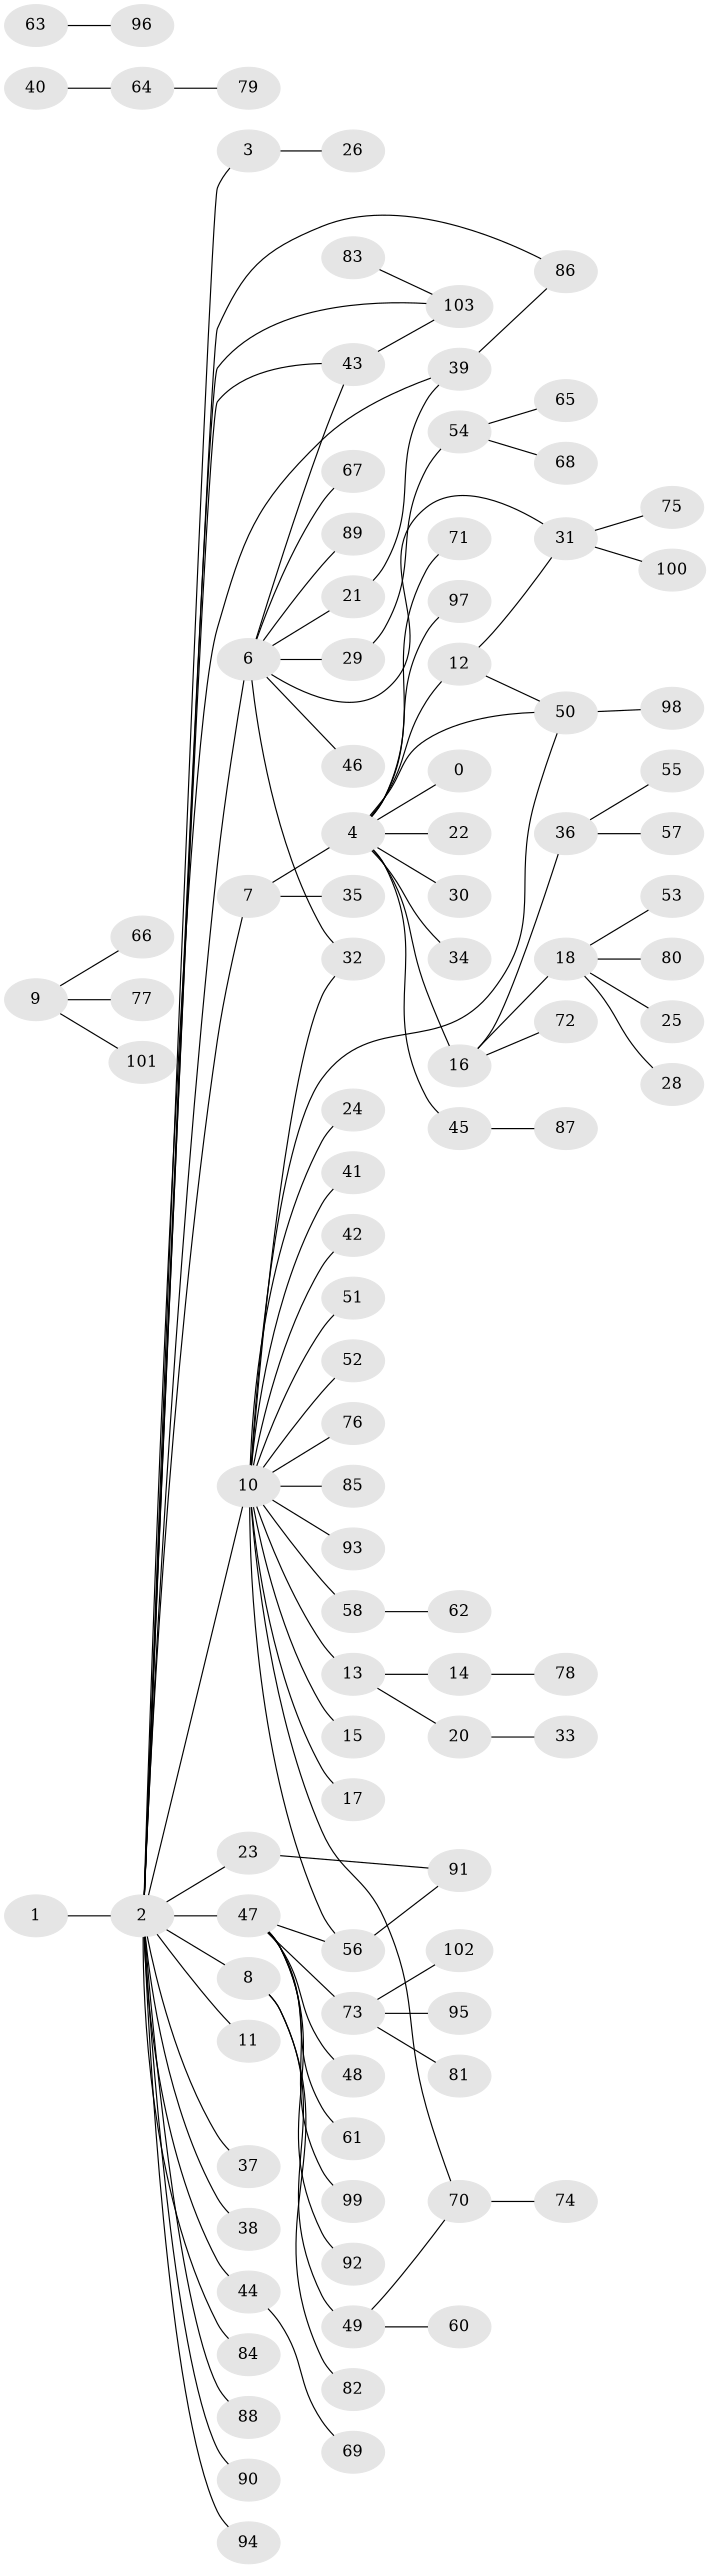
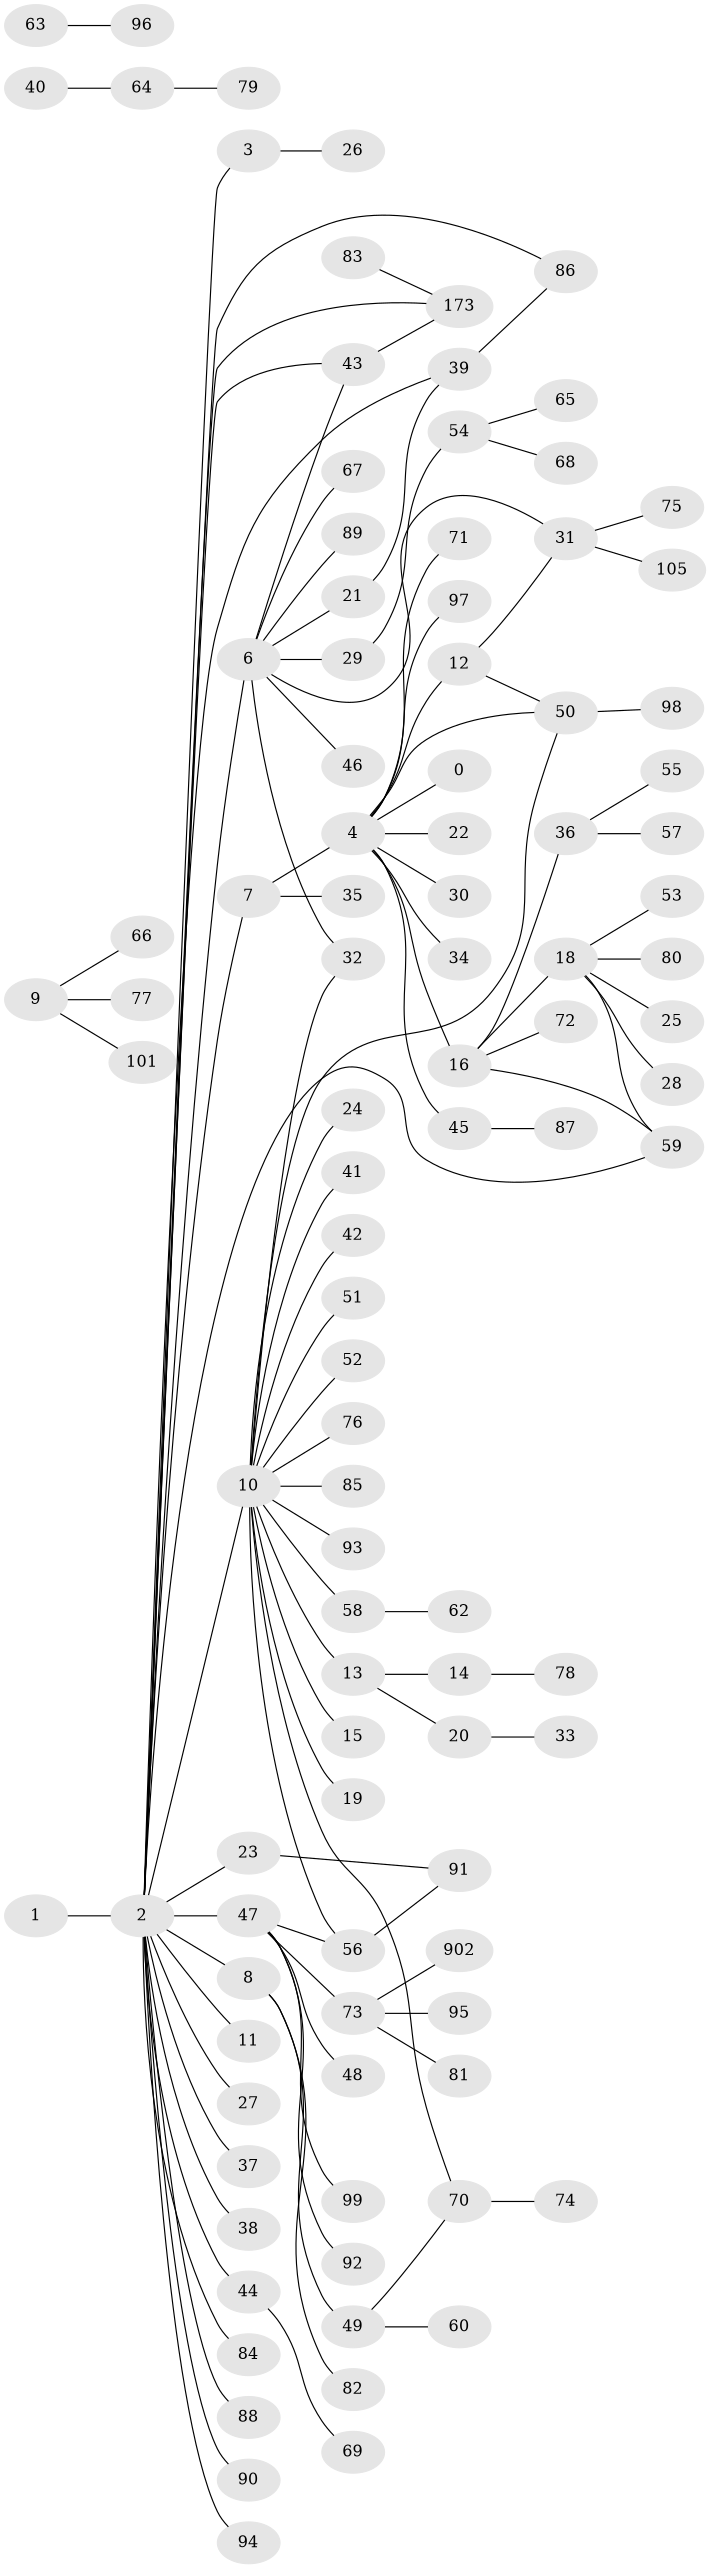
node "103": label "103" -> "173"
node "100": label "100" -> "105"
node "59": added
node "17": label "17" -> "19"
node "102": label "102" -> "902"
node "27": added
node "61": removed
